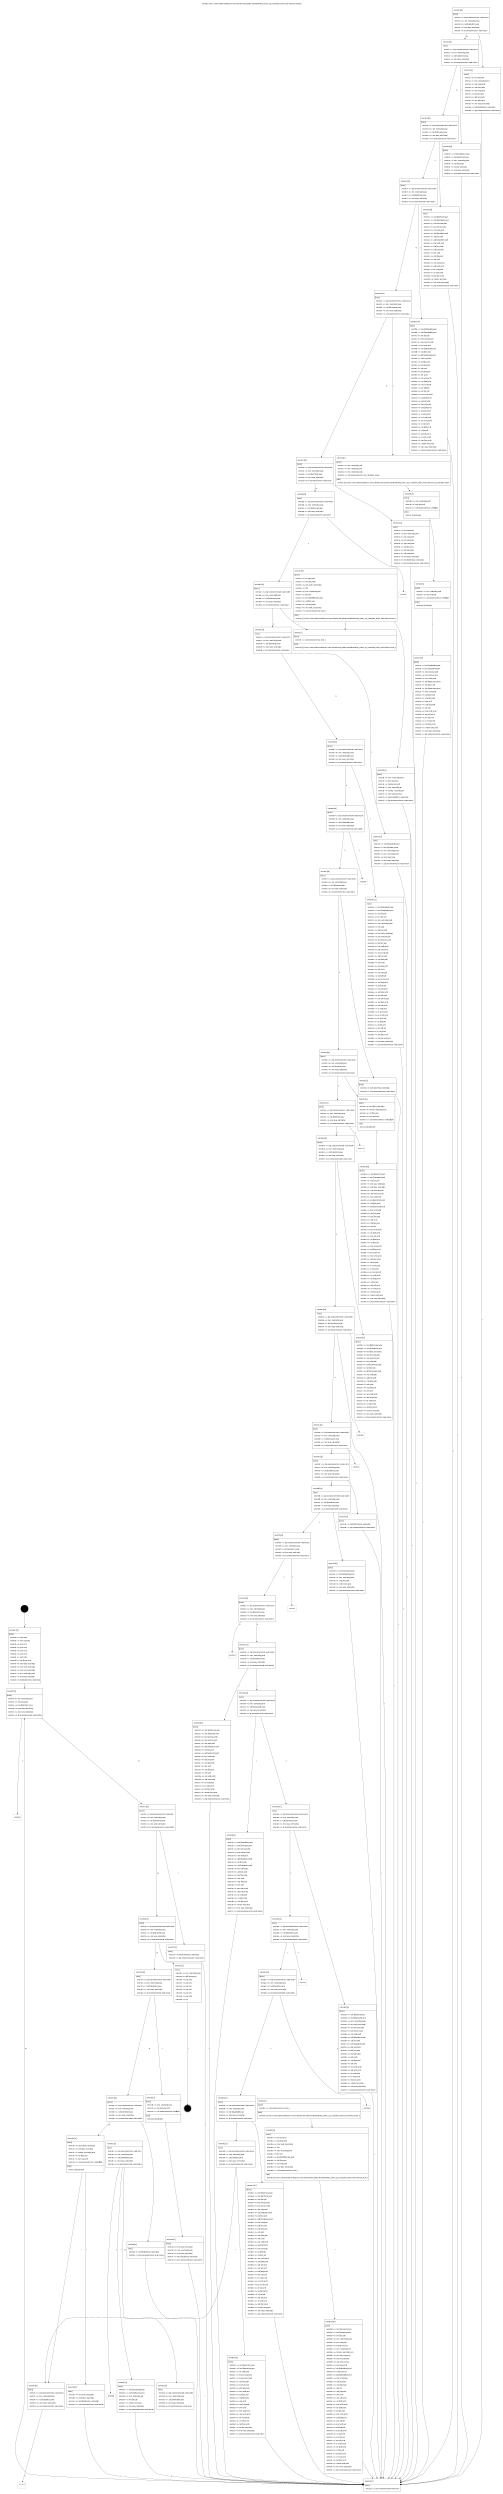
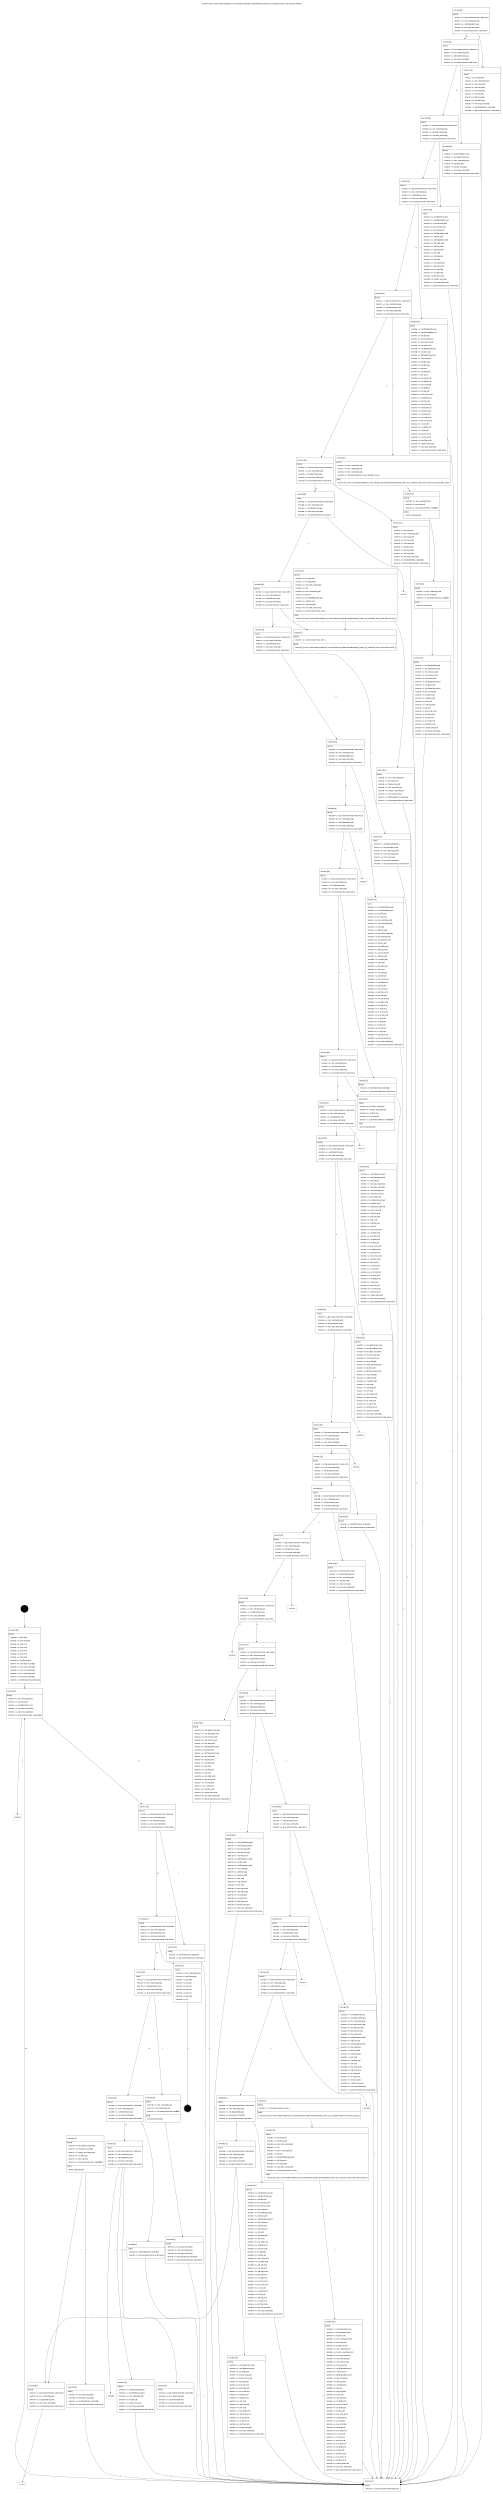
edge "0x401984 [28]" -> "0x402509 [5]": now "0x4022d5 [95]" -> "0x402509 [5]"
edge "0x401770 [28]" -> "0x401cb8 [31]": now "0x401770 [28]" -> "0x40178c [28]"
